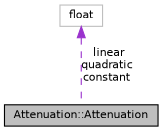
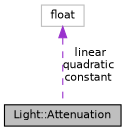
node "Attenuation::Attenuation": label "Attenuation::Attenuation" -> "Light::Attenuation"
